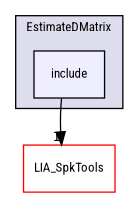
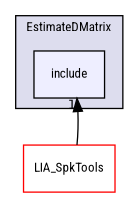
edge "include" -> "LIA_SpkTools": reversed
